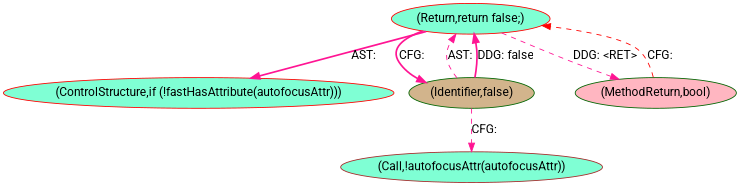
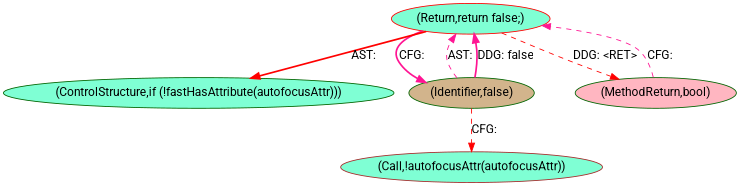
edge "(MethodReturn,bool)" -> "(Return,return false;)": color red -> deeppink
edge "(Return,return false;)" -> "(ControlStructure,if (!fastHasAttribute(autofocusAttr)))": color deeppink -> red
edge "(Return,return false;)" -> "(MethodReturn,bool)": color deeppink -> red
node "(ControlStructure,if (!fastHasAttribute(autofocusAttr)))": color red -> darkgreen
edge "(Identifier,false)" -> "(Call,!autofocusAttr(autofocusAttr))": color deeppink -> red
